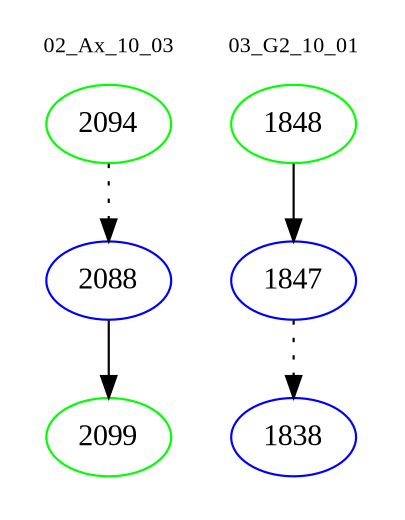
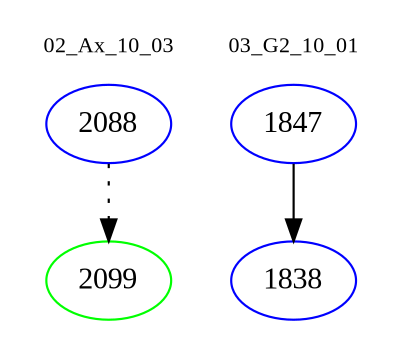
node "2094": removed
node "1848": removed
edge "2088" -> "2099": style solid -> dotted
edge "1847" -> "1838": style dotted -> solid
